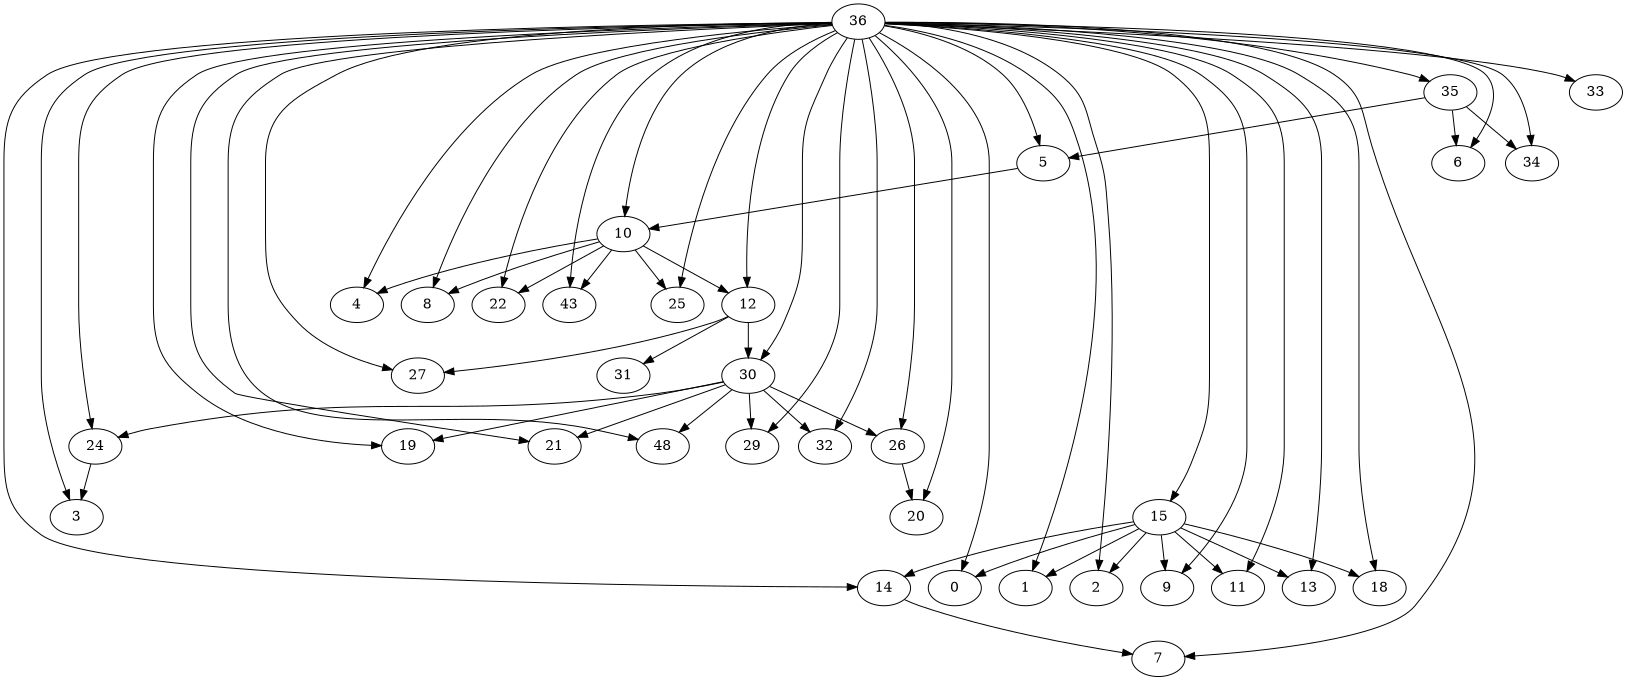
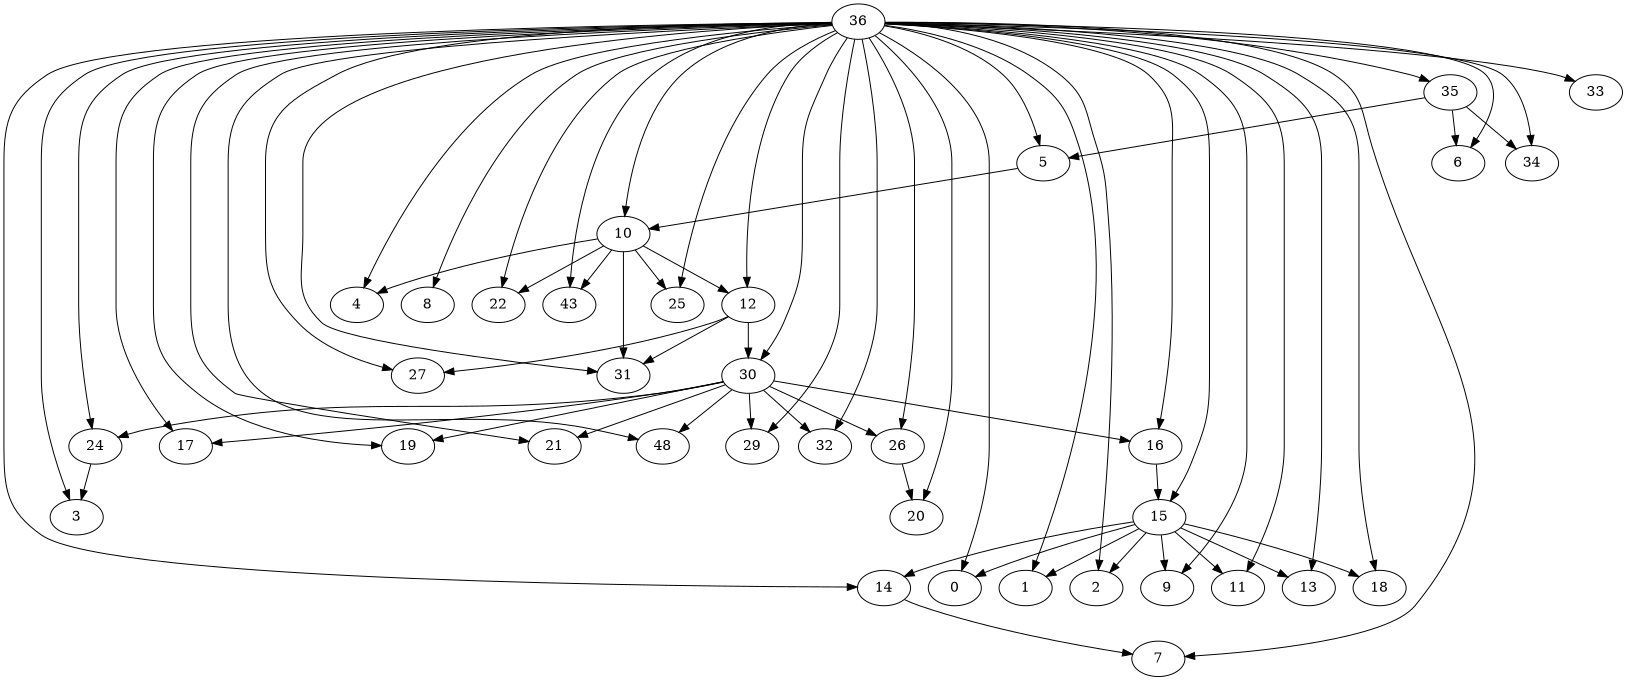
edge "36" -> "31": added
edge "10" -> "8": now "10" -> "31"
node "17": added
node "16": added
